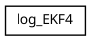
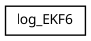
node "log_EKF4": label "log_EKF4" -> "log_EKF6"
